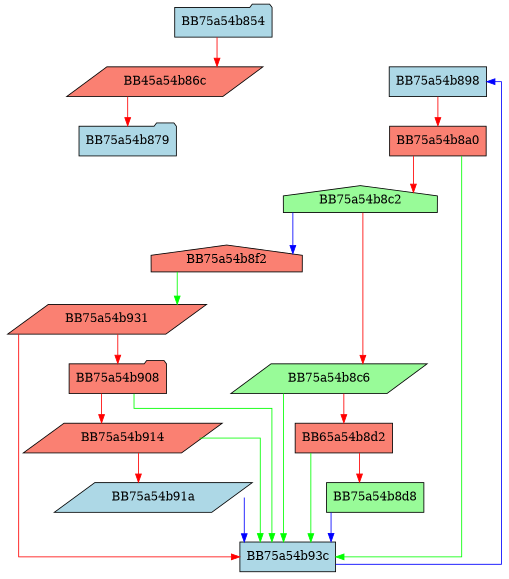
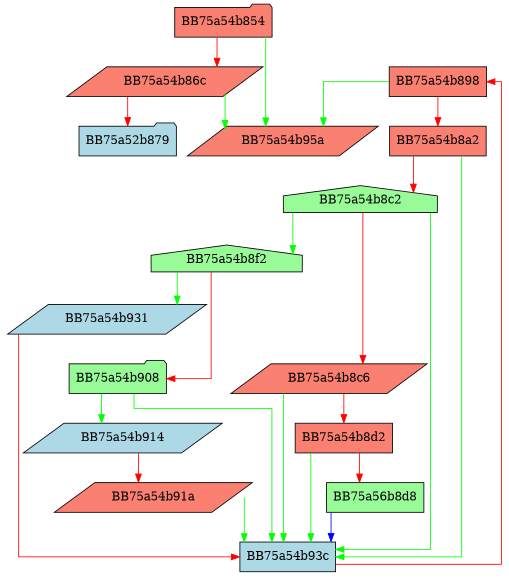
node "BB75a54b854": fillcolor lightblue -> salmon
node "BB45a54b86c": label "BB45a54b86c" -> "BB75a54b86c"
node "BB75a54b898": fillcolor lightblue -> salmon
node "BB75a54b879": label "BB75a54b879" -> "BB75a52b879"
node "BB75a54b95a": added
node "BB75a54b8a0": label "BB75a54b8a0" -> "BB75a54b8a2"
edge "BB75a54b8c2" -> "BB75a54b8f2": color blue -> green
node "BB75a54b8f2": fillcolor salmon -> palegreen
node "BB75a54b931": fillcolor salmon -> lightblue
edge "BB75a54b931" -> "BB75a54b908": now "BB75a54b8f2" -> "BB75a54b908"
node "BB75a54b908": fillcolor salmon -> palegreen
node "BB75a54b8c6": fillcolor palegreen -> salmon
edge "BB75a54b93c" -> "BB75a54b898": color blue -> red
edge "BB75a54b908" -> "BB75a54b914": color red -> green
node "BB75a54b914": fillcolor salmon -> lightblue
node "BB65a54b8d2": label "BB65a54b8d2" -> "BB75a54b8d2"
edge "BB75a54b914" -> "BB75a54b93c": now "BB75a54b8c2" -> "BB75a54b93c"
node "BB75a54b91a": fillcolor lightblue -> salmon
node "BB75a54b8d8": label "BB75a54b8d8" -> "BB75a56b8d8"
edge "BB75a54b91a" -> "BB75a54b93c": color blue -> green
